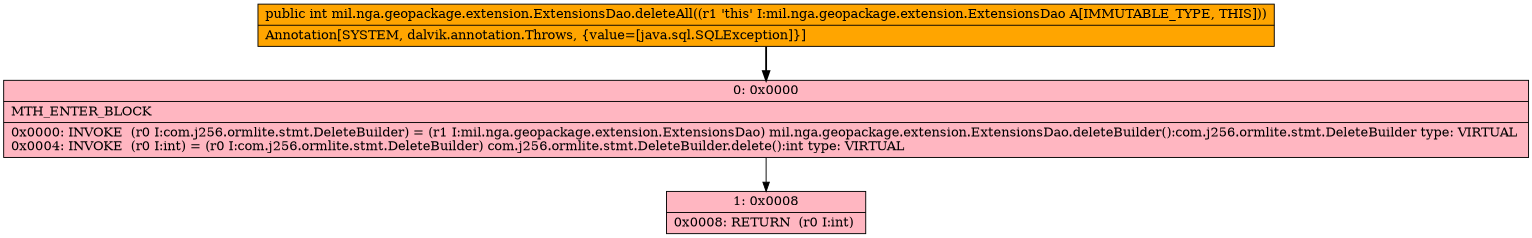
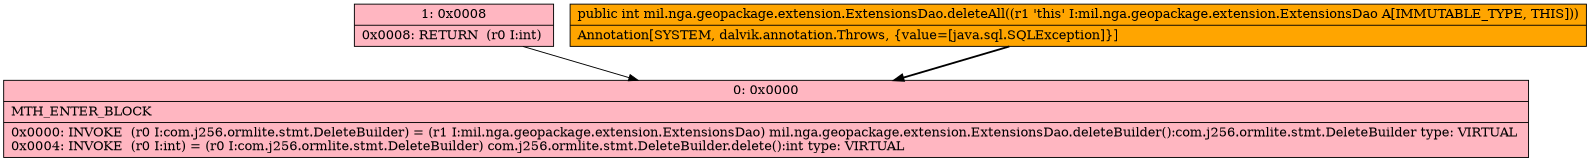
edge "0: 0x0000" -> "1: 0x0008": reversed
